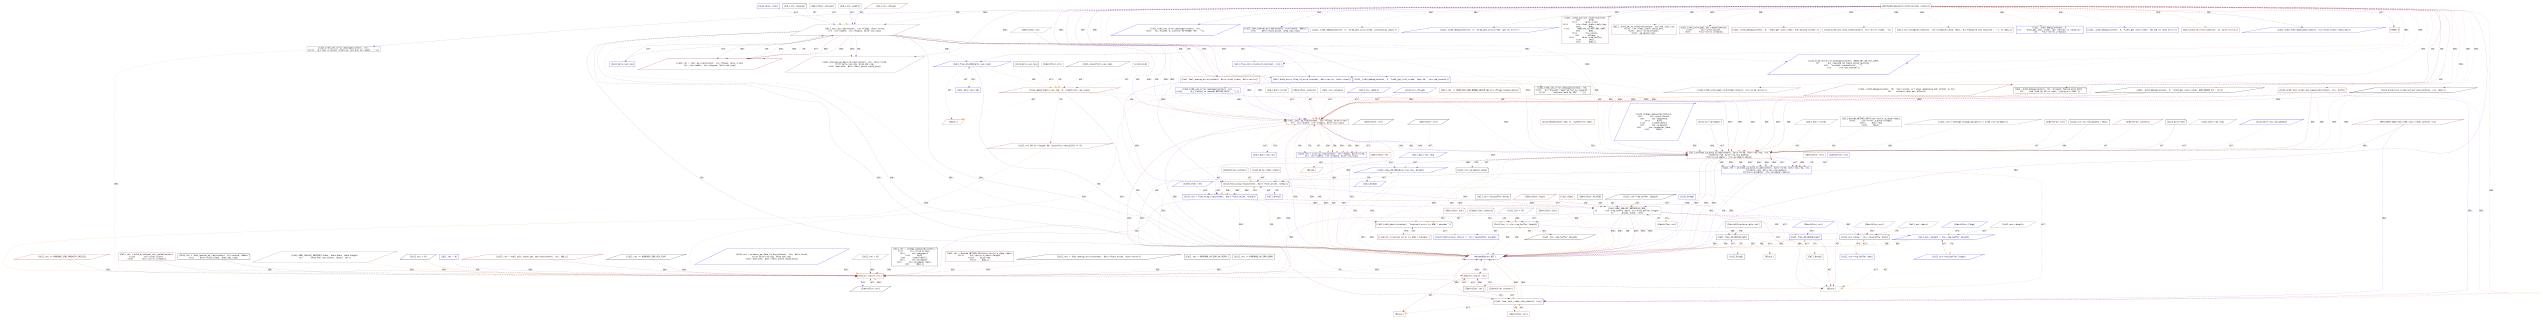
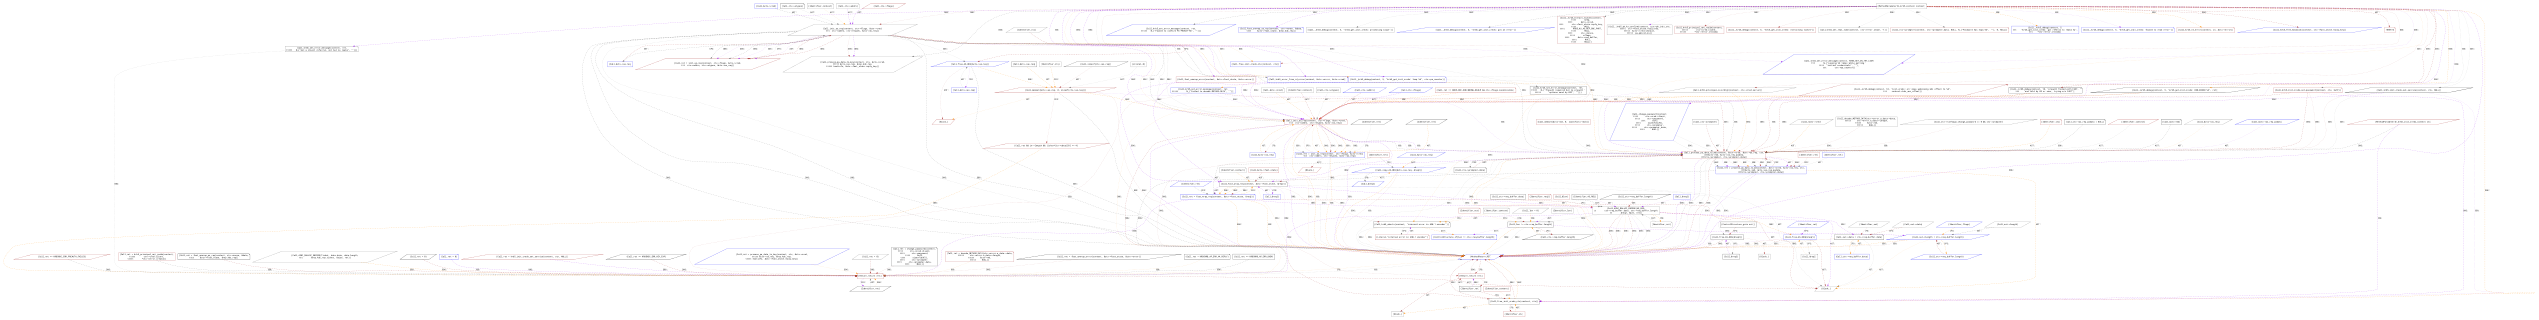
node "(Identifier,req2)": shape parallelogram -> note
